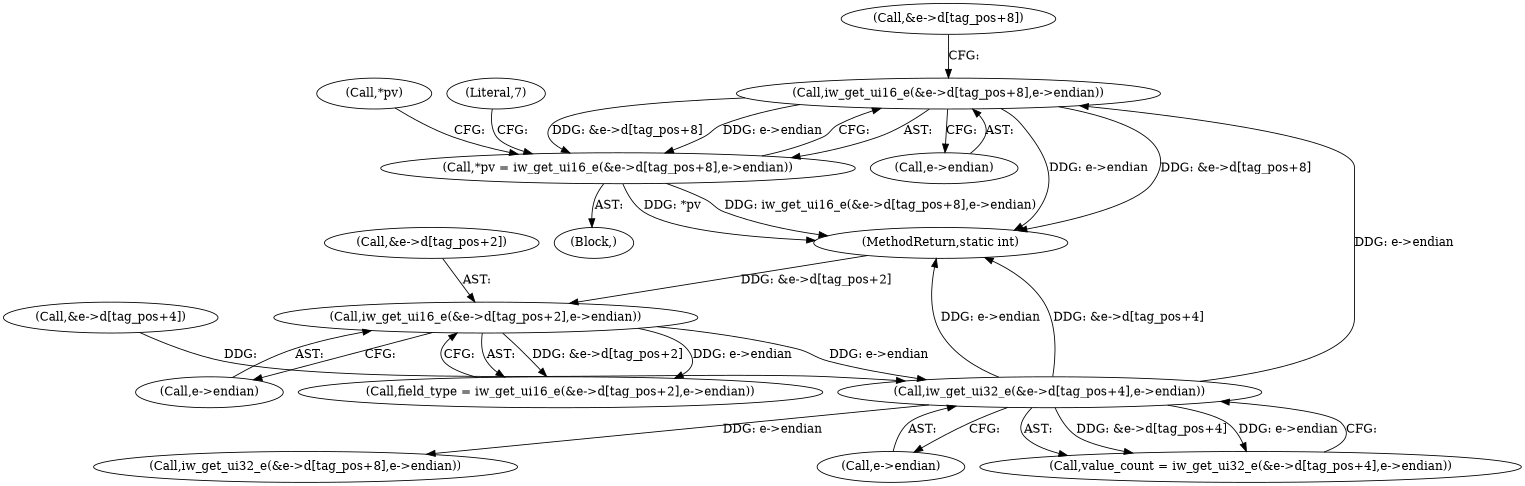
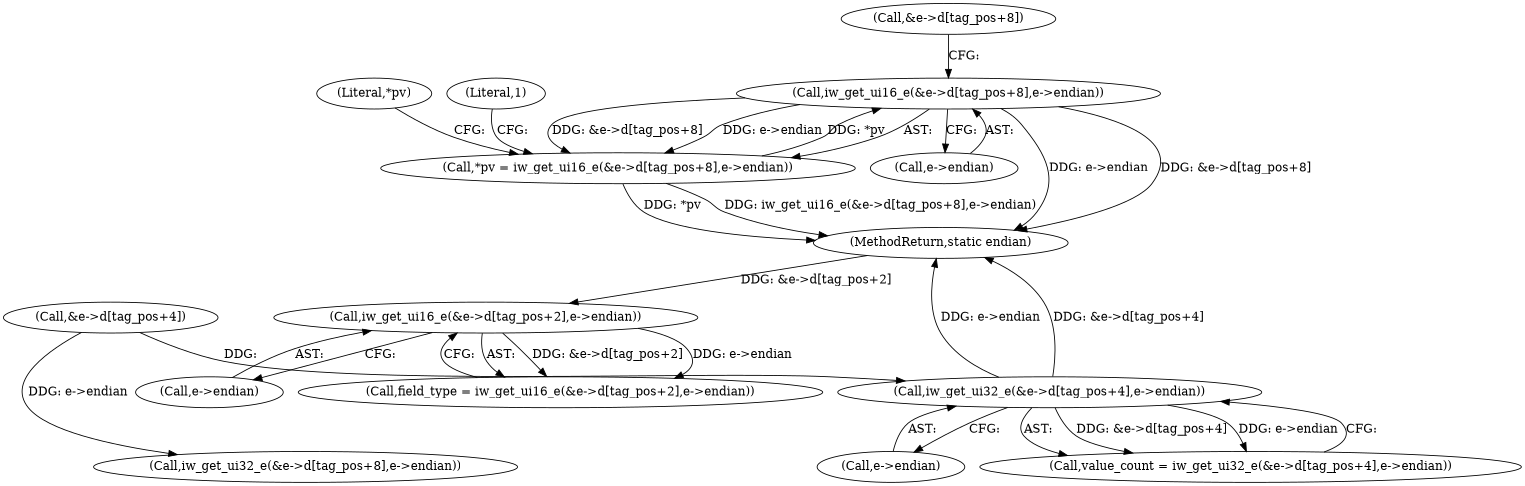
node "(Call,*pv)": label "(Call,*pv)" -> "(Literal,*pv)"
node "(Literal,7)": label "(Literal,7)" -> "(Literal,1)"
edge "(Call,*pv = iw_get_ui16_e(&e->d[tag_pos+8],e->endian))" -> "(Call,iw_get_ui16_e(&e->d[tag_pos+8],e->endian))": label "CFG: " -> "DDG: *pv"
edge "(Call,iw_get_ui32_e(&e->d[tag_pos+4],e->endian))" -> "(Call,iw_get_ui16_e(&e->d[tag_pos+8],e->endian))": removed, label "DDG: e->endian"
node "(Call,&e->d[tag_pos+2])": removed
node "(Block,)": removed
node "(MethodReturn,static int)": label "(MethodReturn,static int)" -> "(MethodReturn,static endian)"
edge "(Call,iw_get_ui16_e(&e->d[tag_pos+2],e->endian))" -> "(Call,iw_get_ui32_e(&e->d[tag_pos+4],e->endian))": removed, label "DDG: e->endian"
edge "(Call,iw_get_ui32_e(&e->d[tag_pos+4],e->endian))" -> "(Call,iw_get_ui32_e(&e->d[tag_pos+8],e->endian))": now "(Call,&e->d[tag_pos+4])" -> "(Call,iw_get_ui32_e(&e->d[tag_pos+8],e->endian))"
